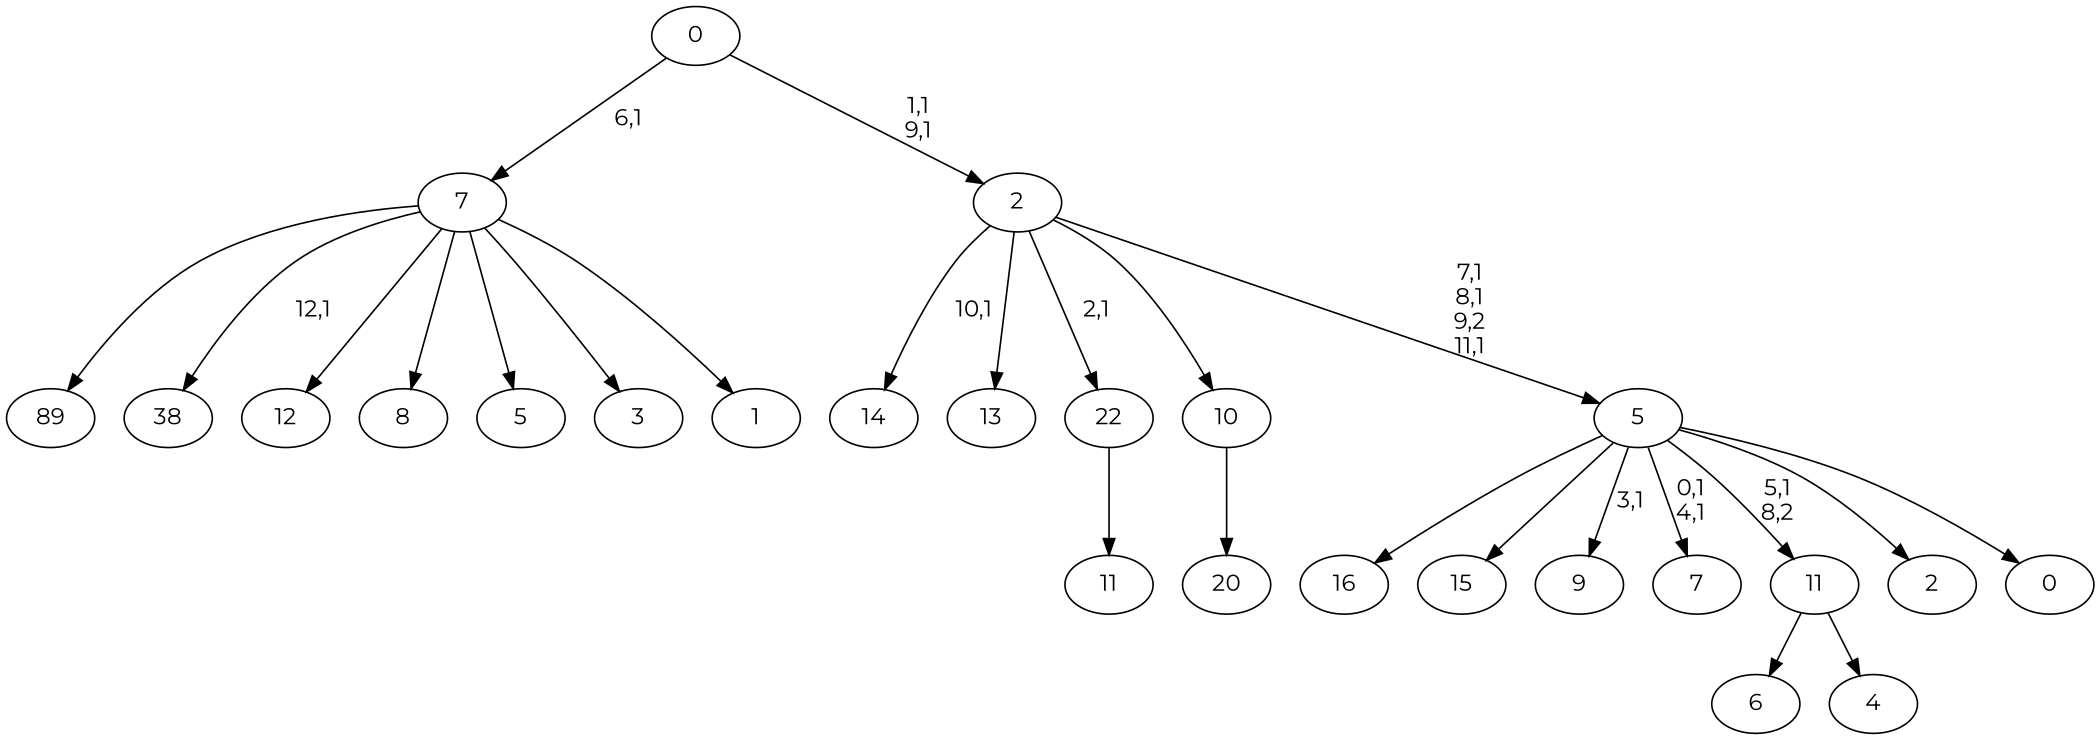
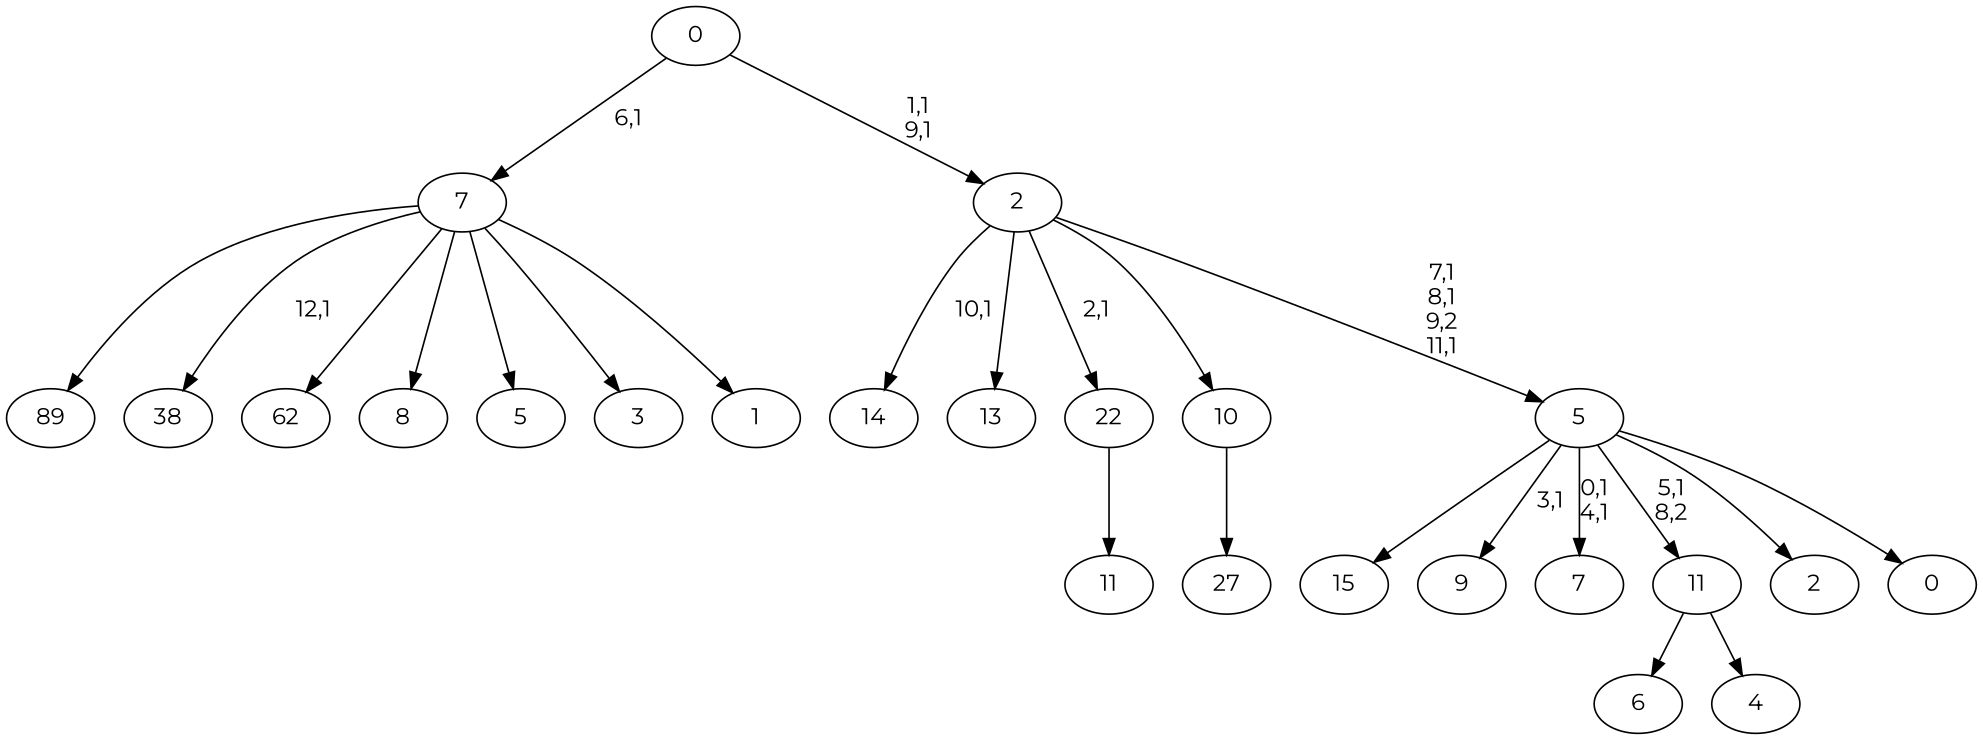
node "12": label "12" -> "62"
node "20": label "20" -> "27"
node "16": removed
